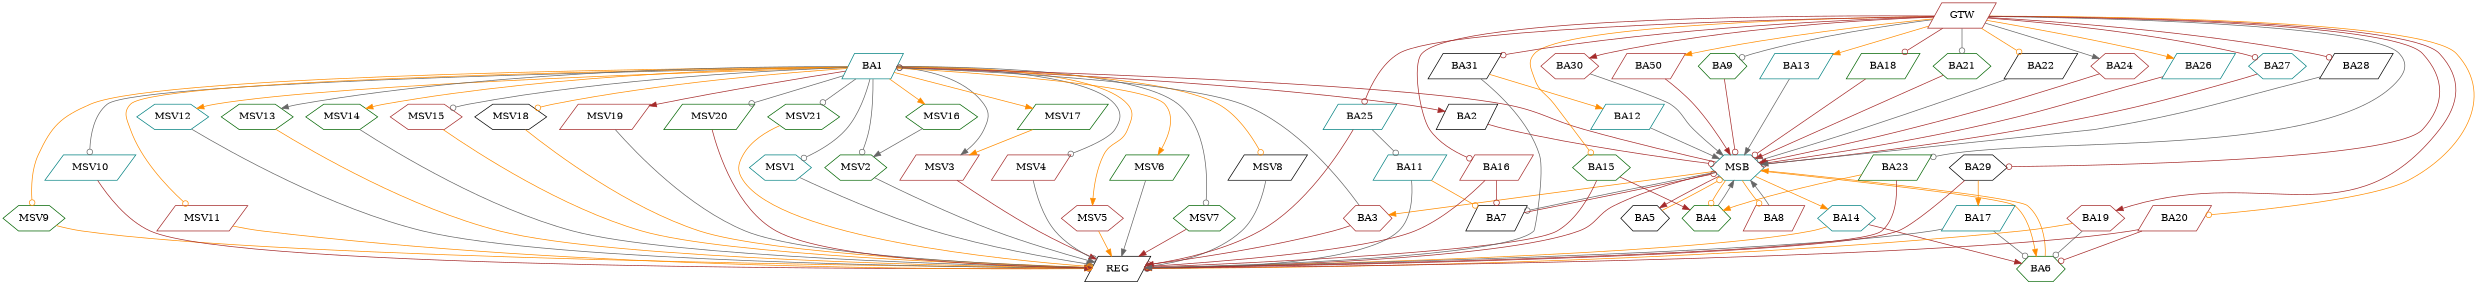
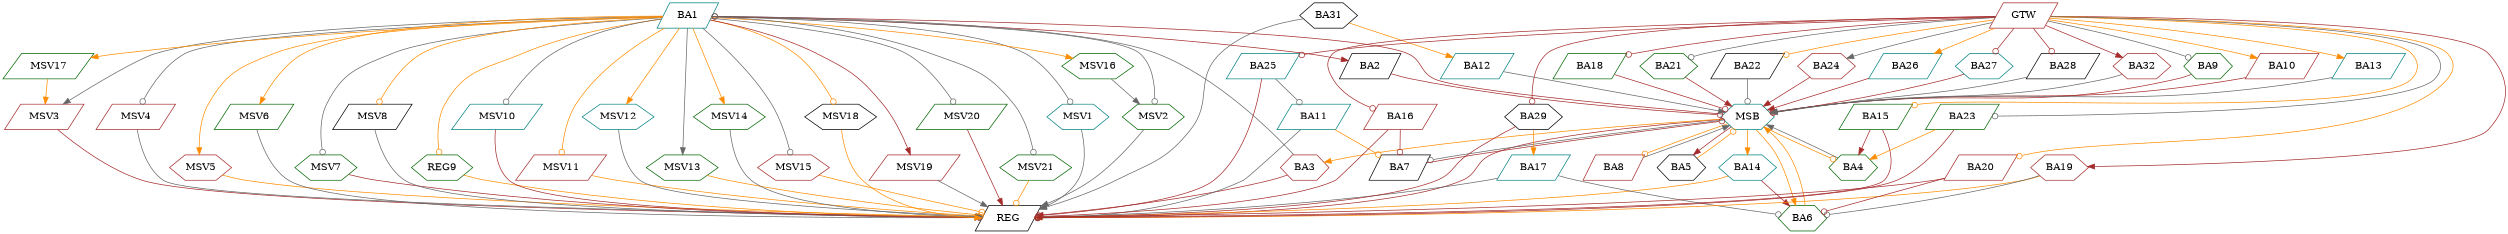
edge "GTW" -> "BA31": removed
node "BA31": shape parallelogram -> hexagon
node "BA30": label "BA30" -> "BA32"
node "BA50": label "BA50" -> "BA10"
node "BA15": shape hexagon -> parallelogram
node "MSV9": label "MSV9" -> "REG9"
